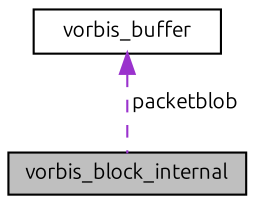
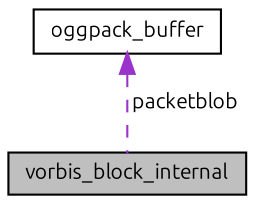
node "vorbis_buffer": label "vorbis_buffer" -> "oggpack_buffer"
